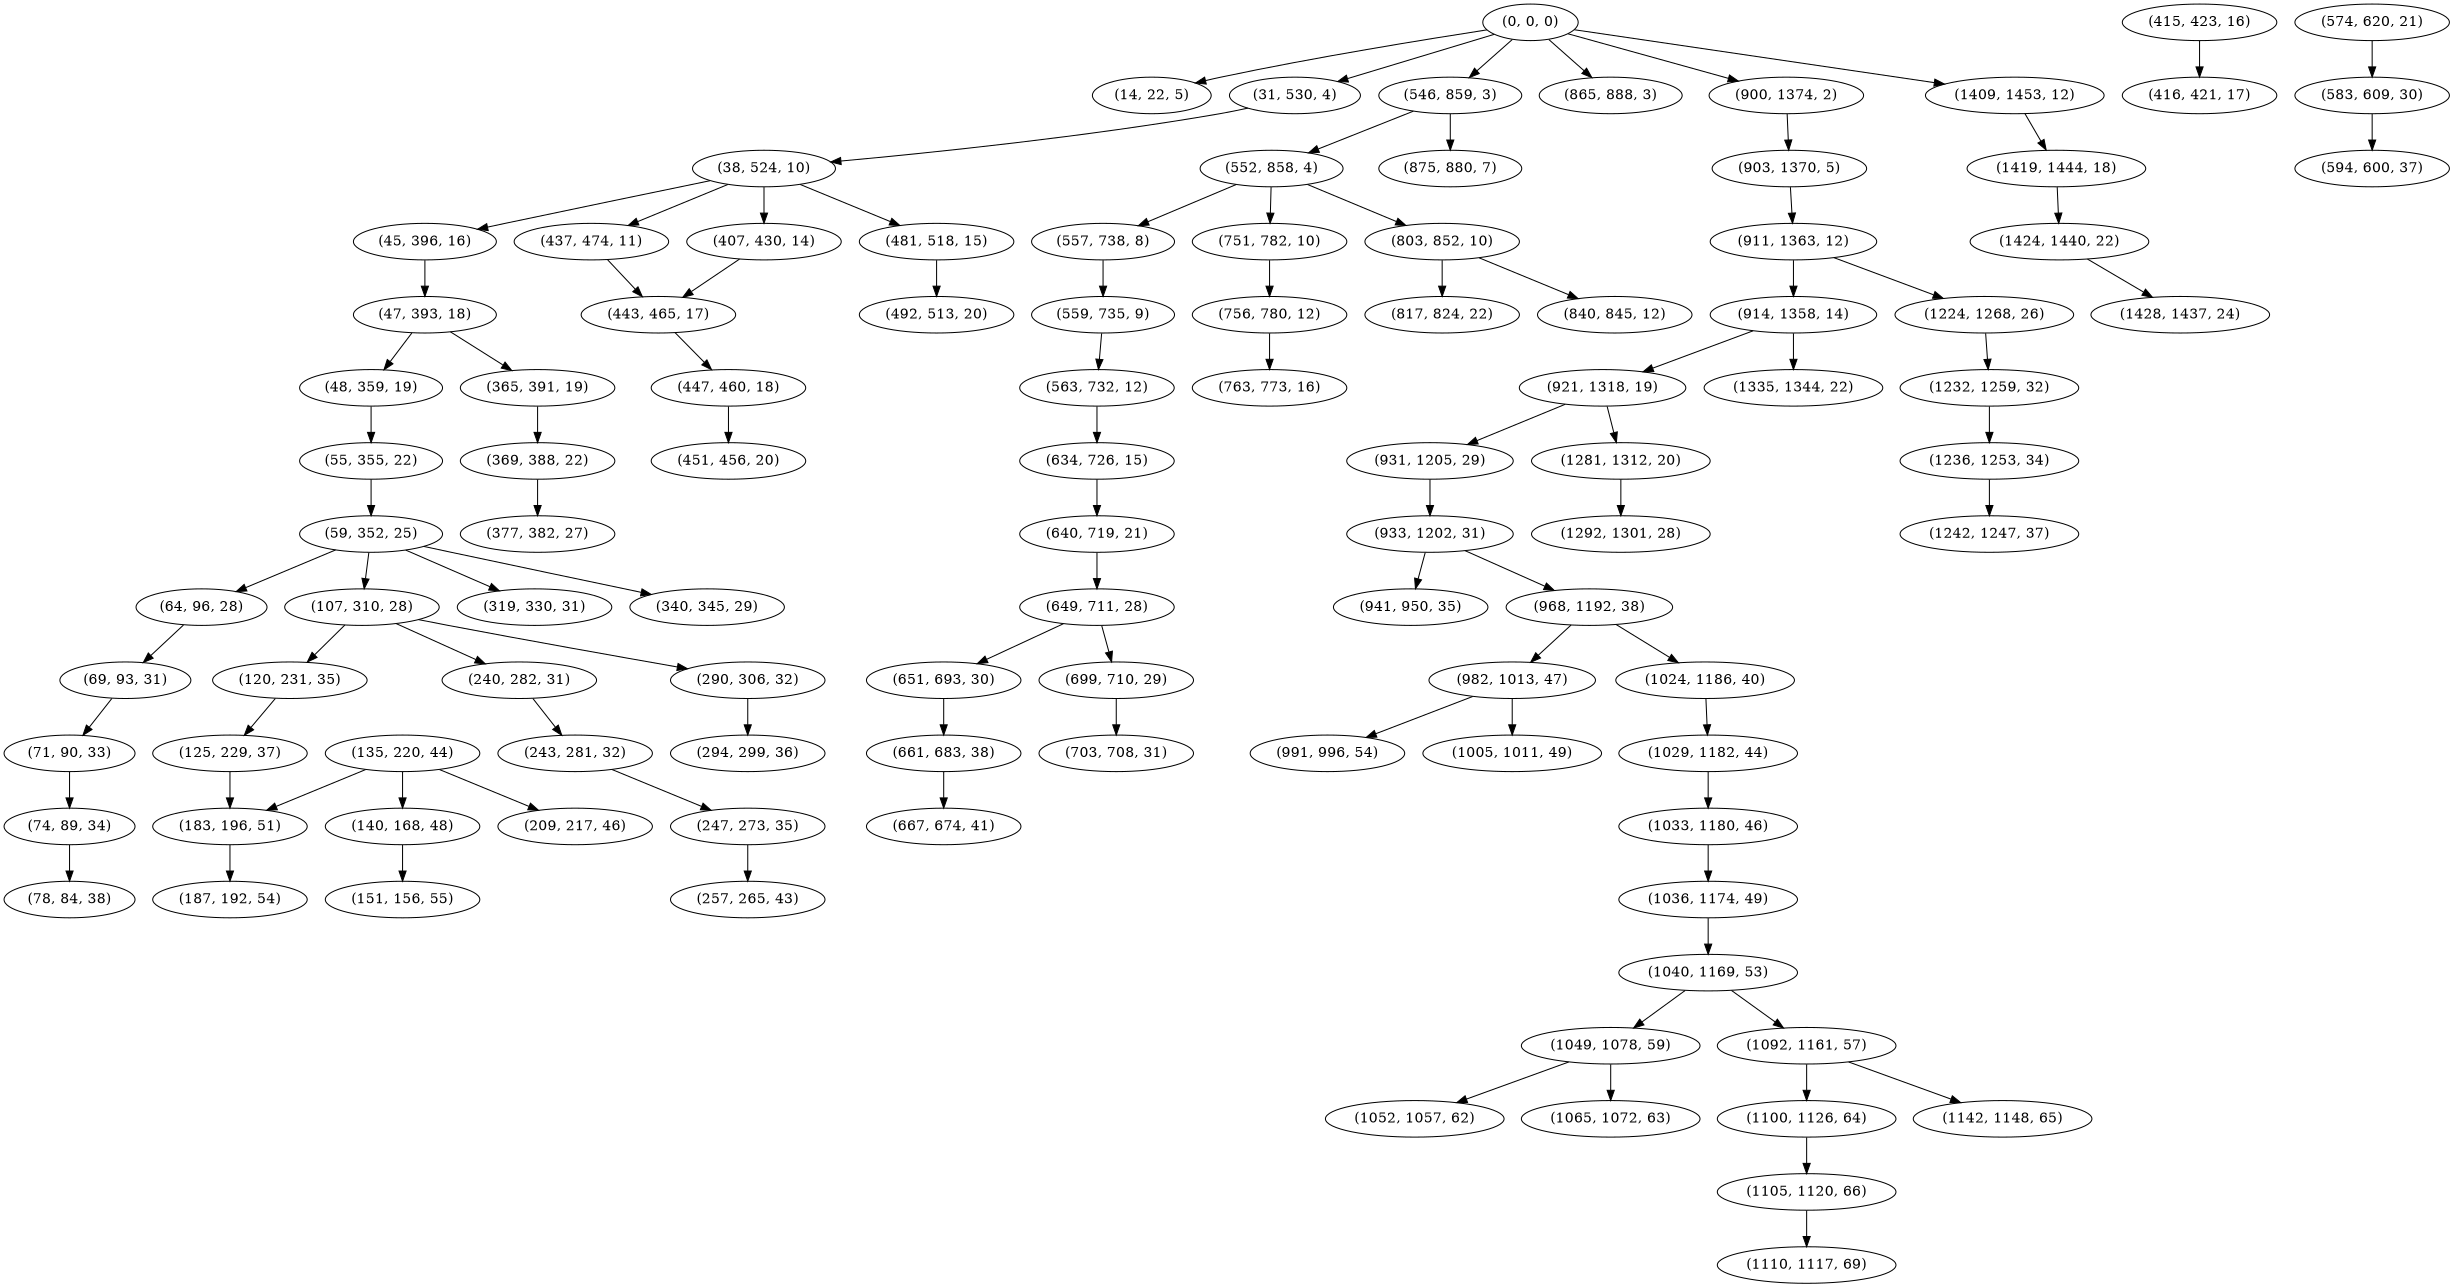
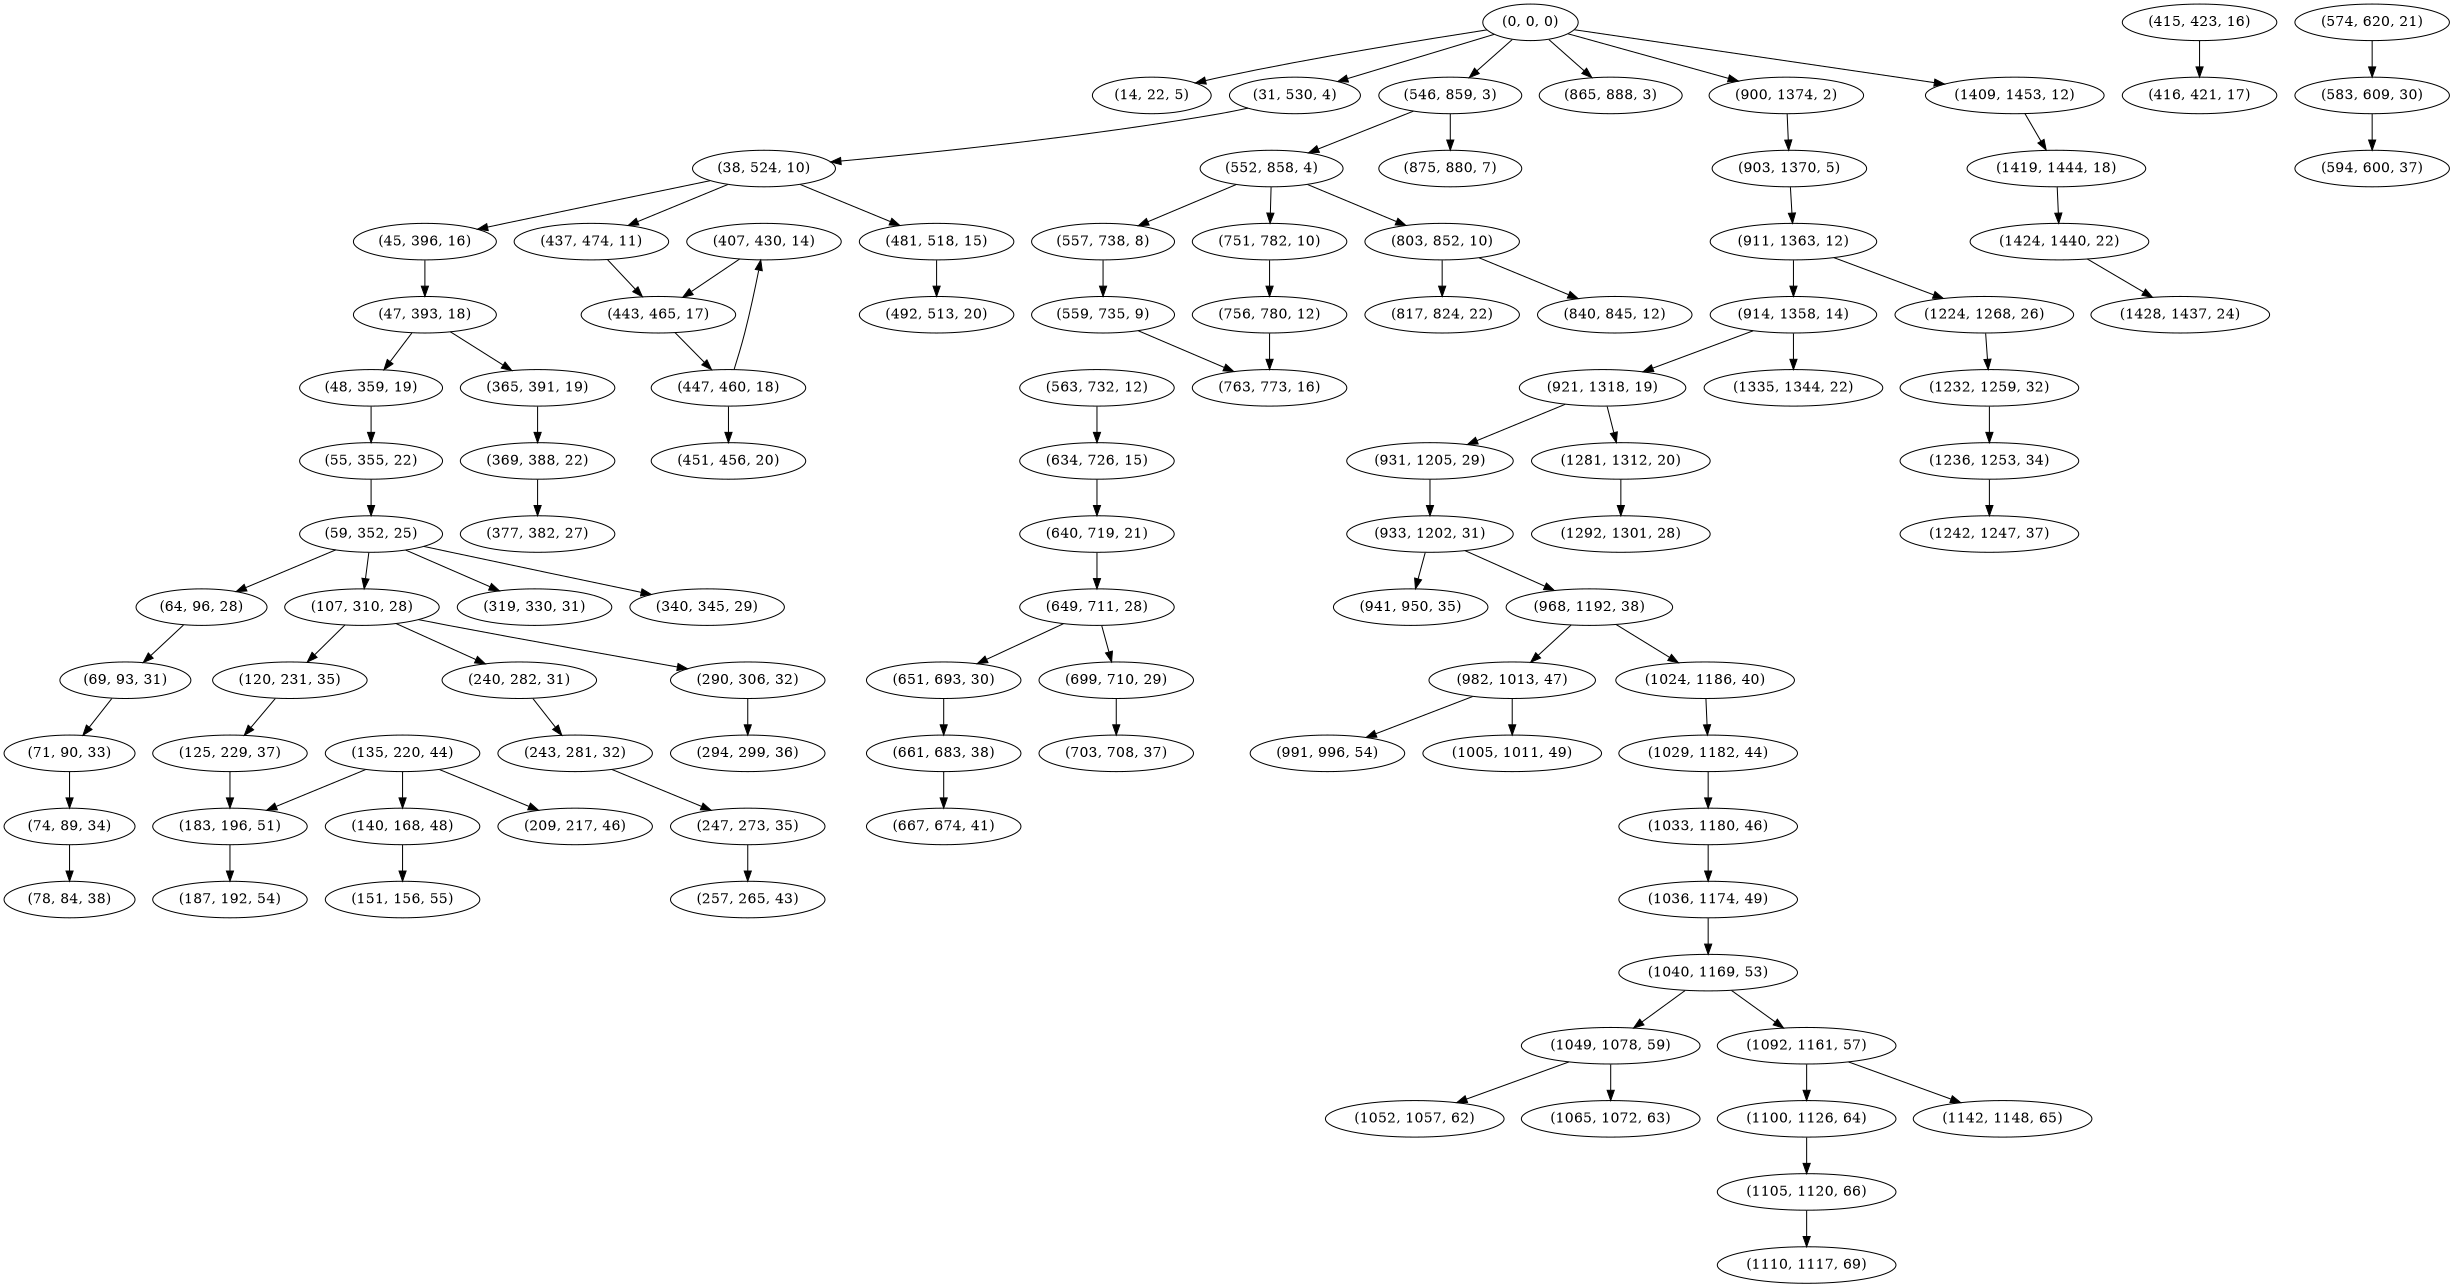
edge "(38, 524, 10)" -> "(407, 430, 14)": now "(447, 460, 18)" -> "(407, 430, 14)"
edge "(559, 735, 9)" -> "(563, 732, 12)": now "(559, 735, 9)" -> "(763, 773, 16)"
node "(703, 708, 31)": label "(703, 708, 31)" -> "(703, 708, 37)"
